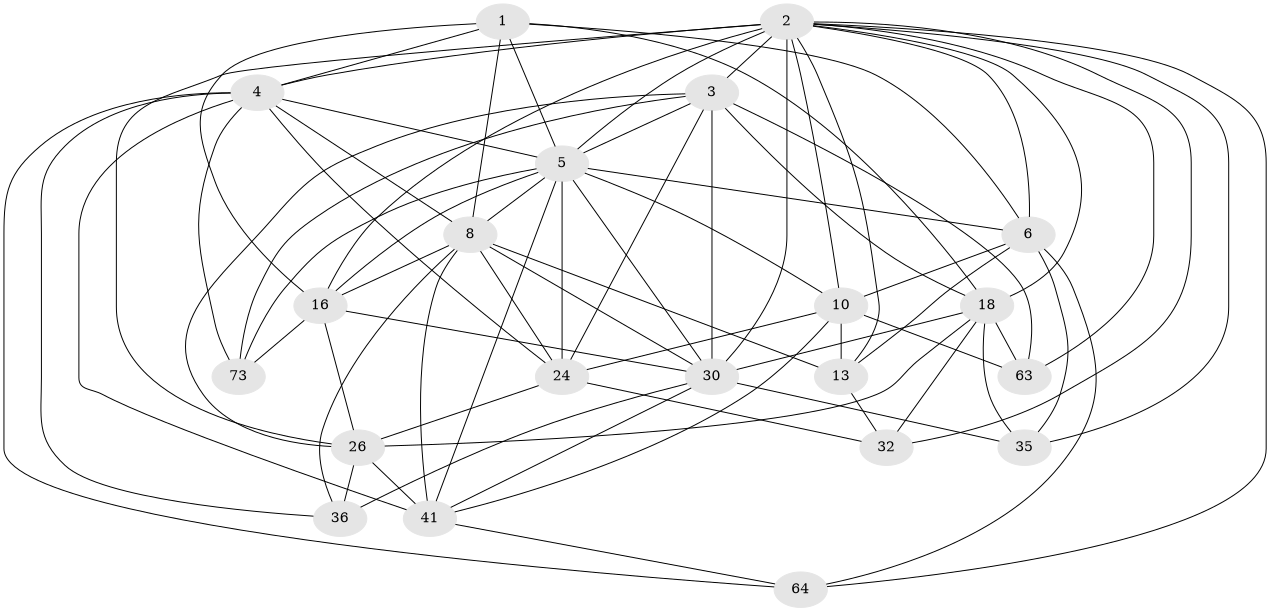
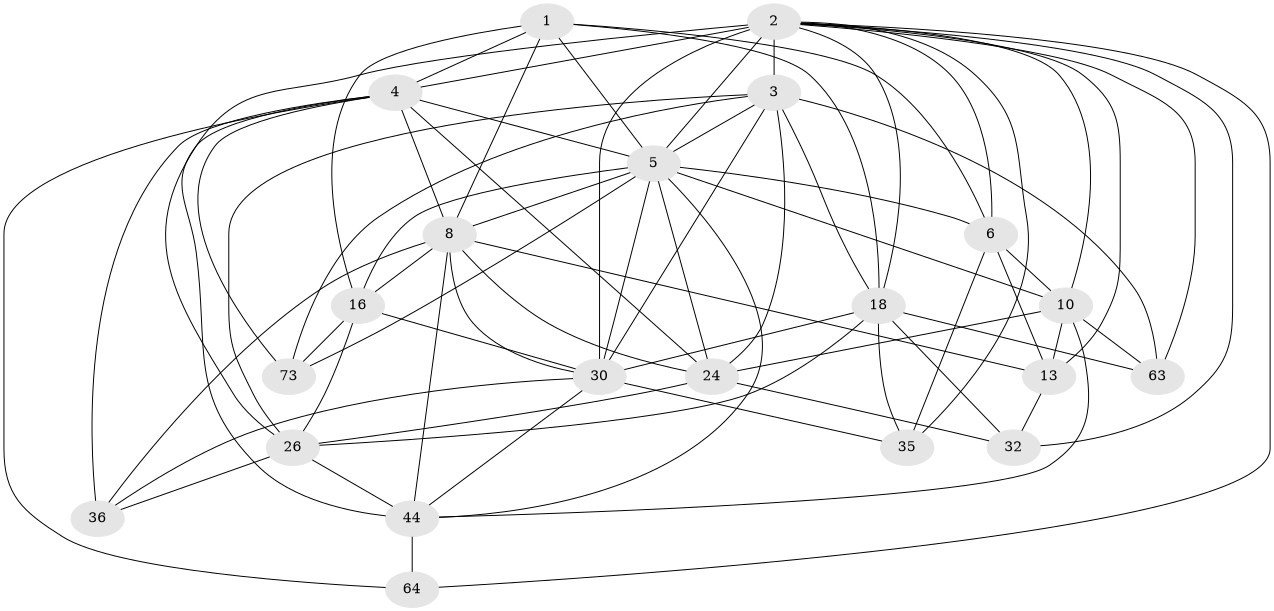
edge "2" -- "16": removed
edge "6" -- "64": removed
node "41": label "41" -> "44"
